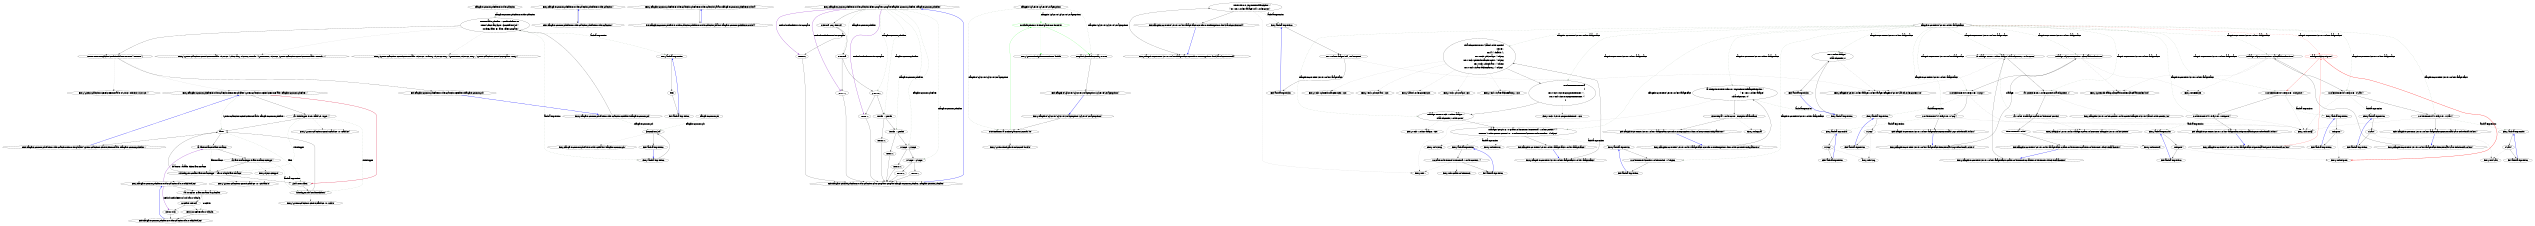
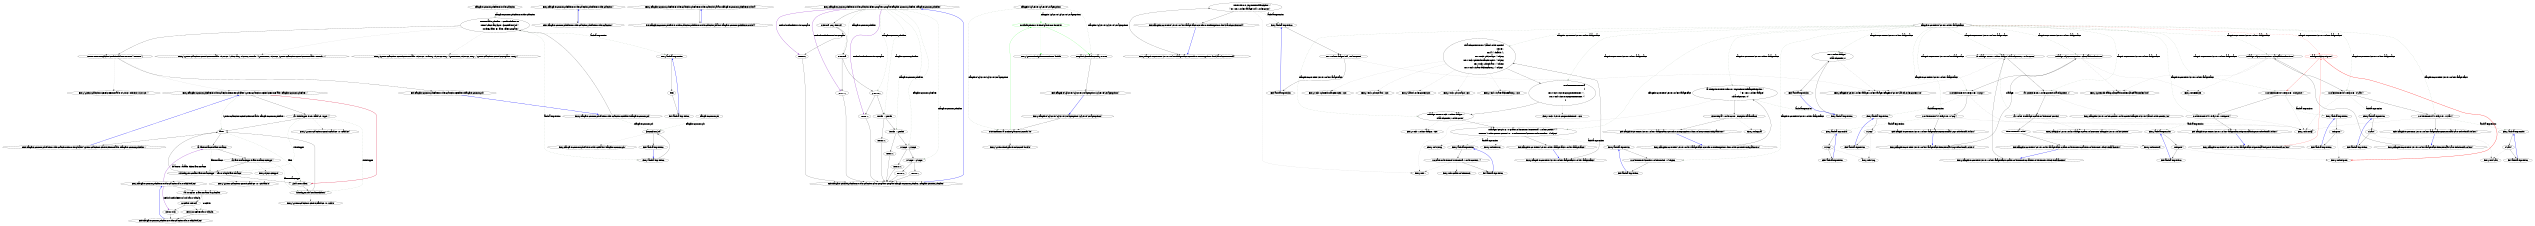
edge "var filterInstanceType = filterInstance.GetType()" -> "visitedTypes.Add(combinedFilters)": label "lambda expression" -> "filterInstanceType"
